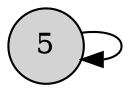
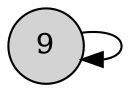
node "5": label "5" -> "9"
